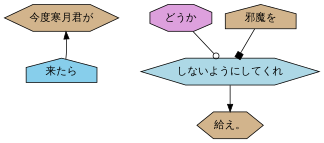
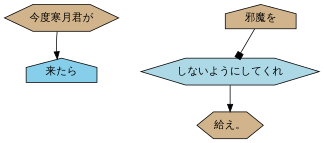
node "どうか": removed
edge "来たら" -> "今度寒月君が": reversed
